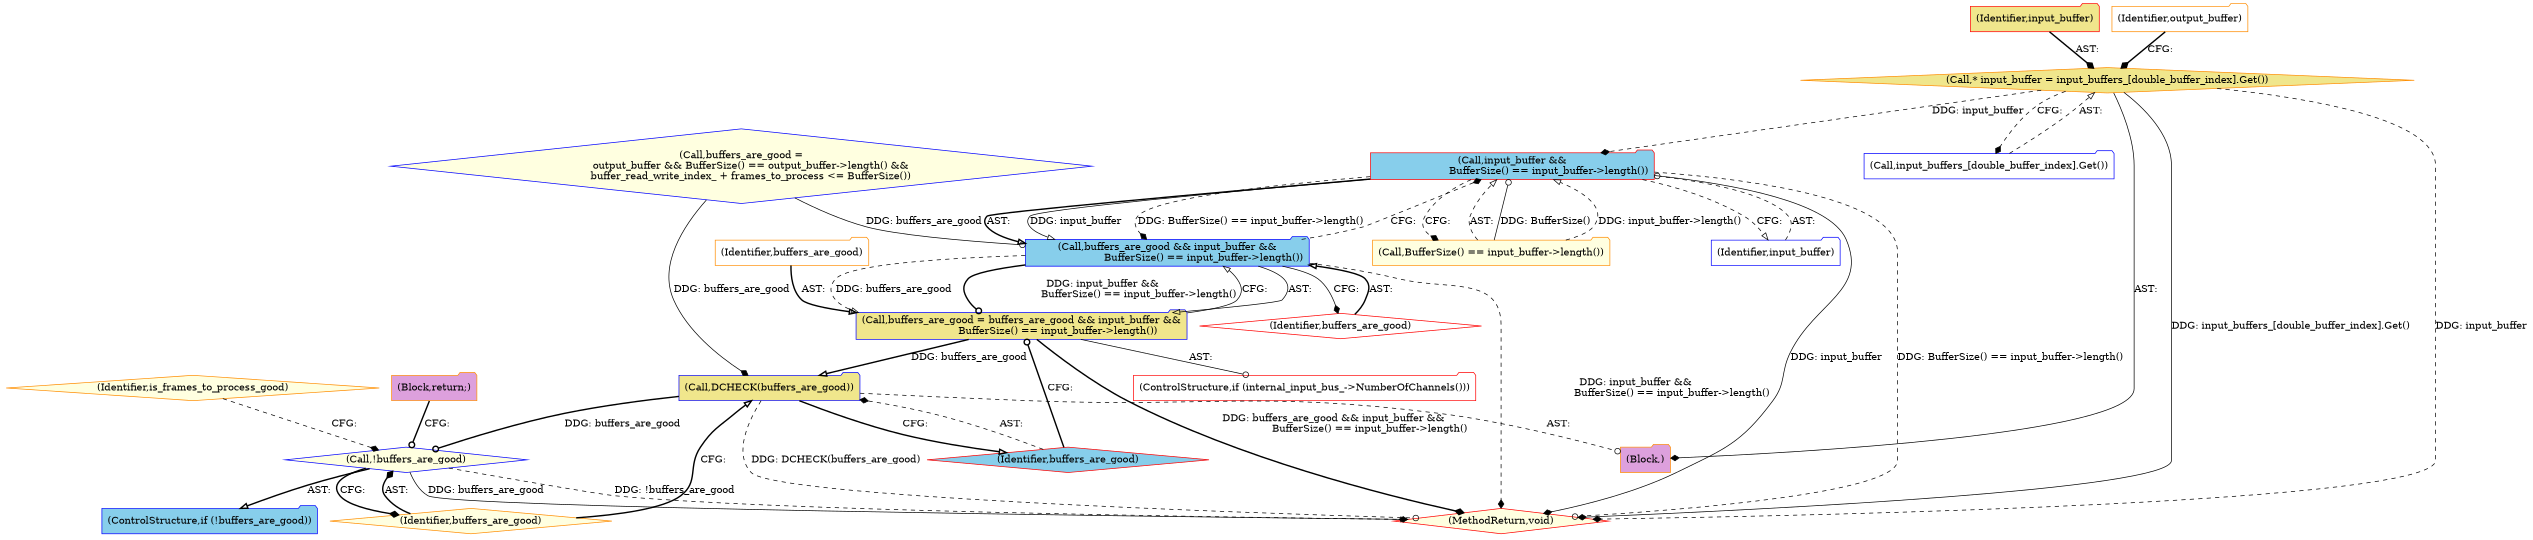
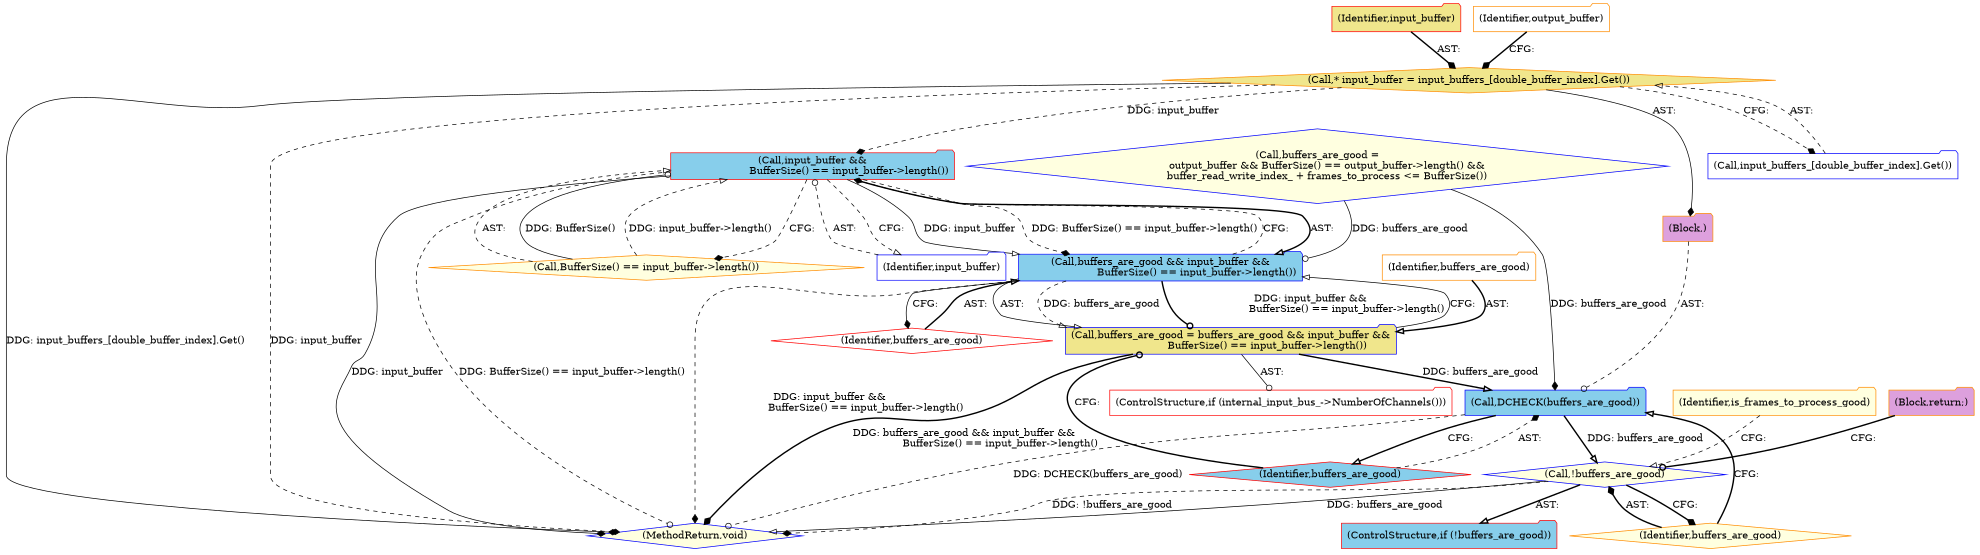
node "(Call,BufferSize() == input_buffer->length())": shape folder -> diamond
node "(Identifier,is_frames_to_process_good)": shape diamond -> folder
node "(Call,DCHECK(buffers_are_good))": fillcolor khaki -> skyblue
edge "(Call,DCHECK(buffers_are_good))" -> "(Block,)": reversed
edge "(Call,DCHECK(buffers_are_good))" -> "(Call,!buffers_are_good)": arrowhead odot -> onormal
edge "(Identifier,is_frames_to_process_good)" -> "(Call,!buffers_are_good)": arrowhead diamond -> onormal
node "(ControlStructure,if (!buffers_are_good))": color blue -> red
node "(MethodReturn,void)": color red -> blue
